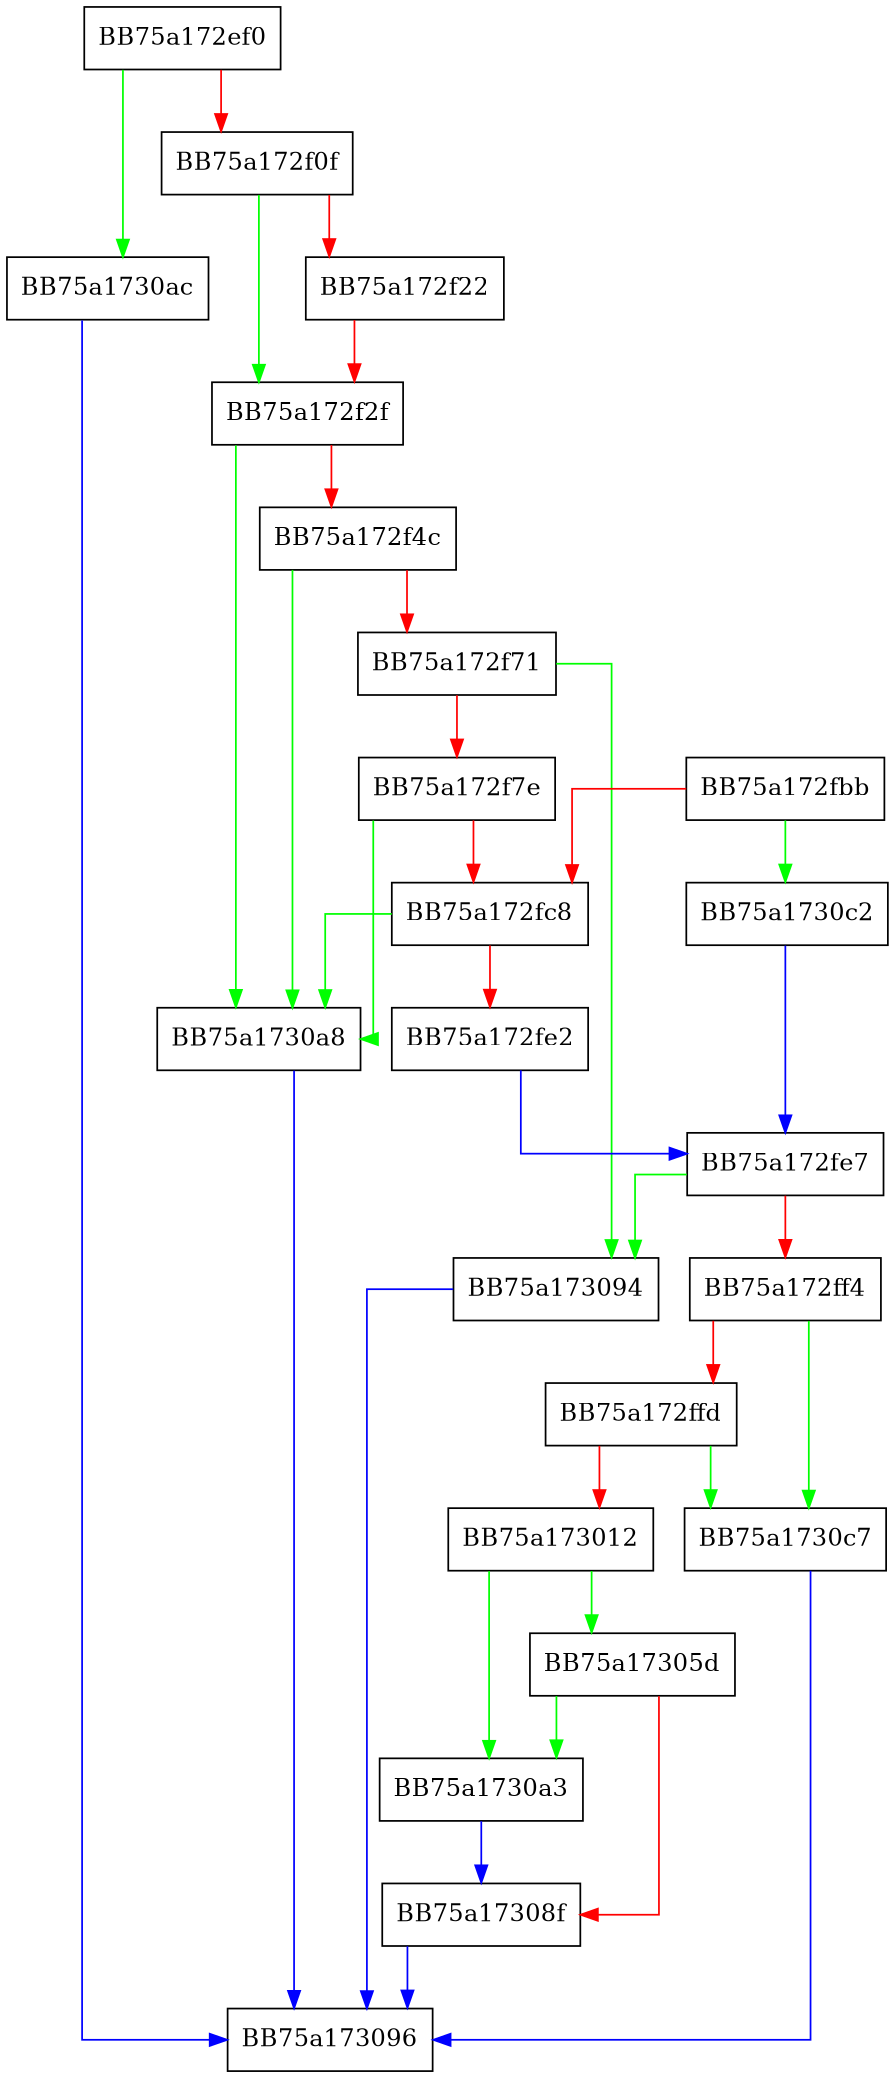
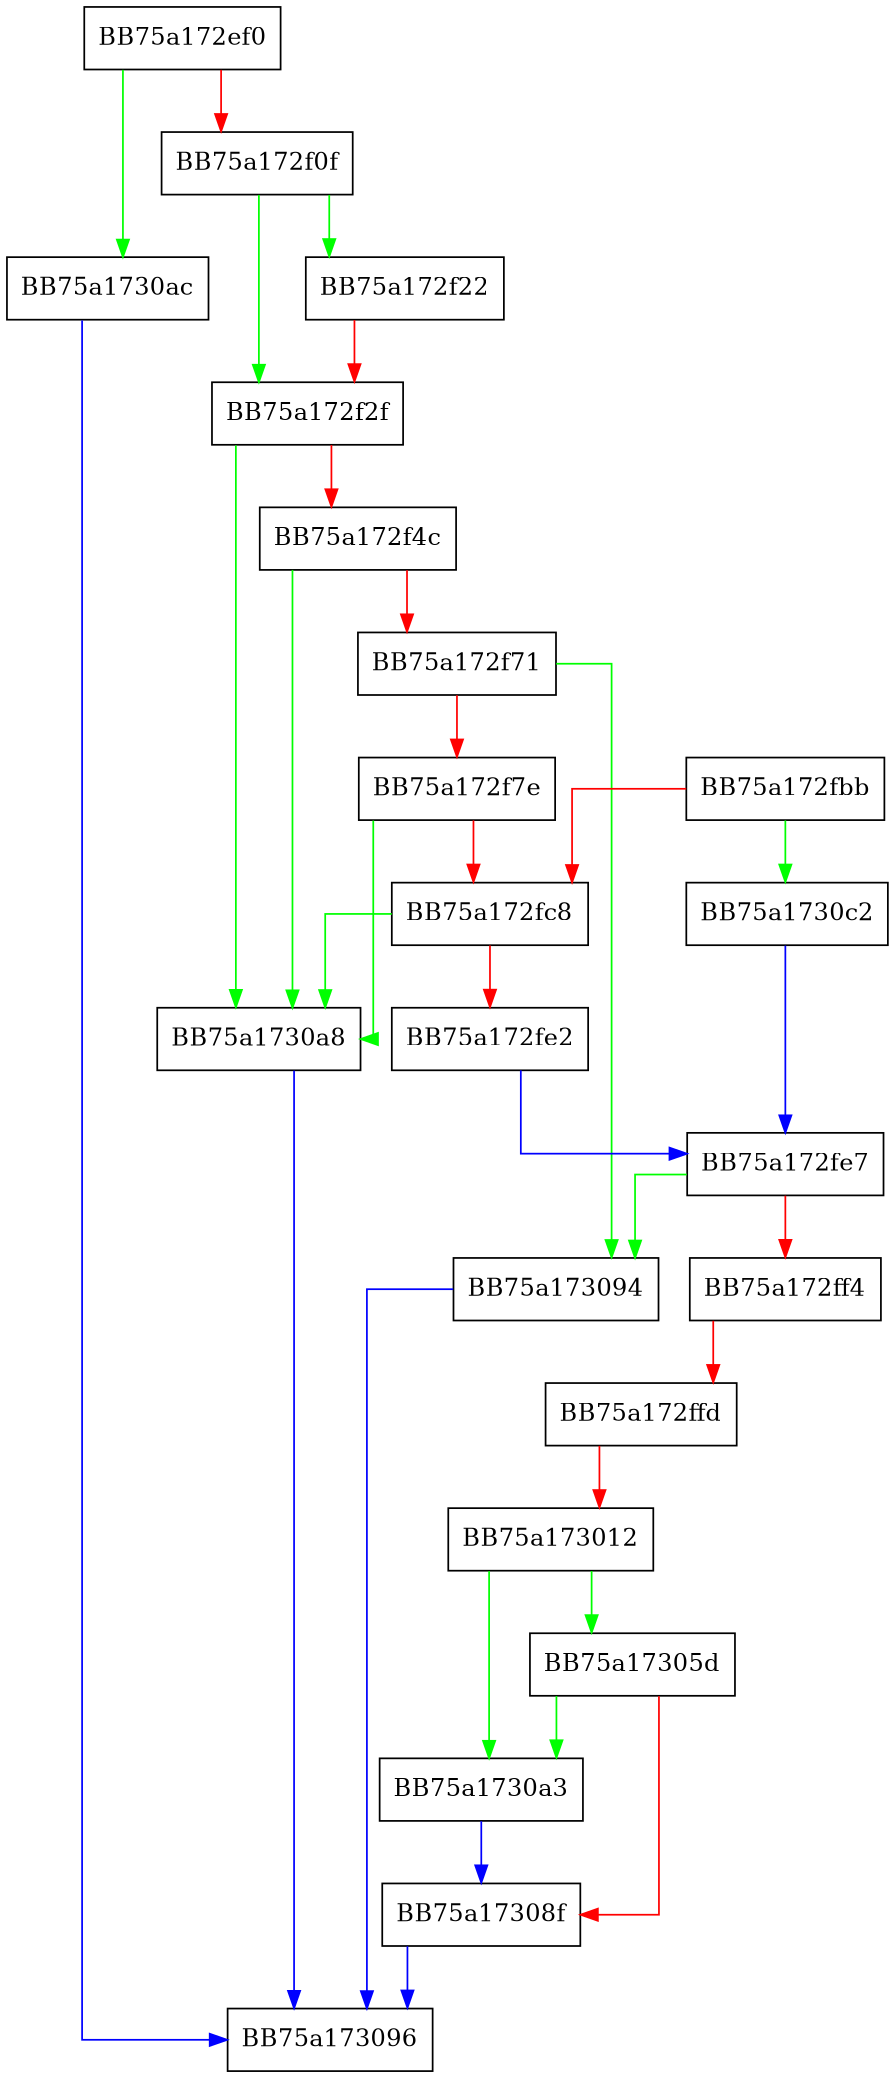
edge "BB75a172f0f" -> "BB75a172f22": color red -> green
node "BB75a1730c7": removed
